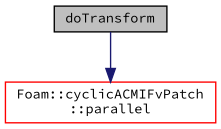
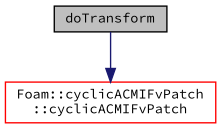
node "Foam::cyclicACMIFvPatch ::parallel": label "Foam::cyclicACMIFvPatch ::parallel" -> "Foam::cyclicACMIFvPatch ::cyclicACMIFvPatch"
